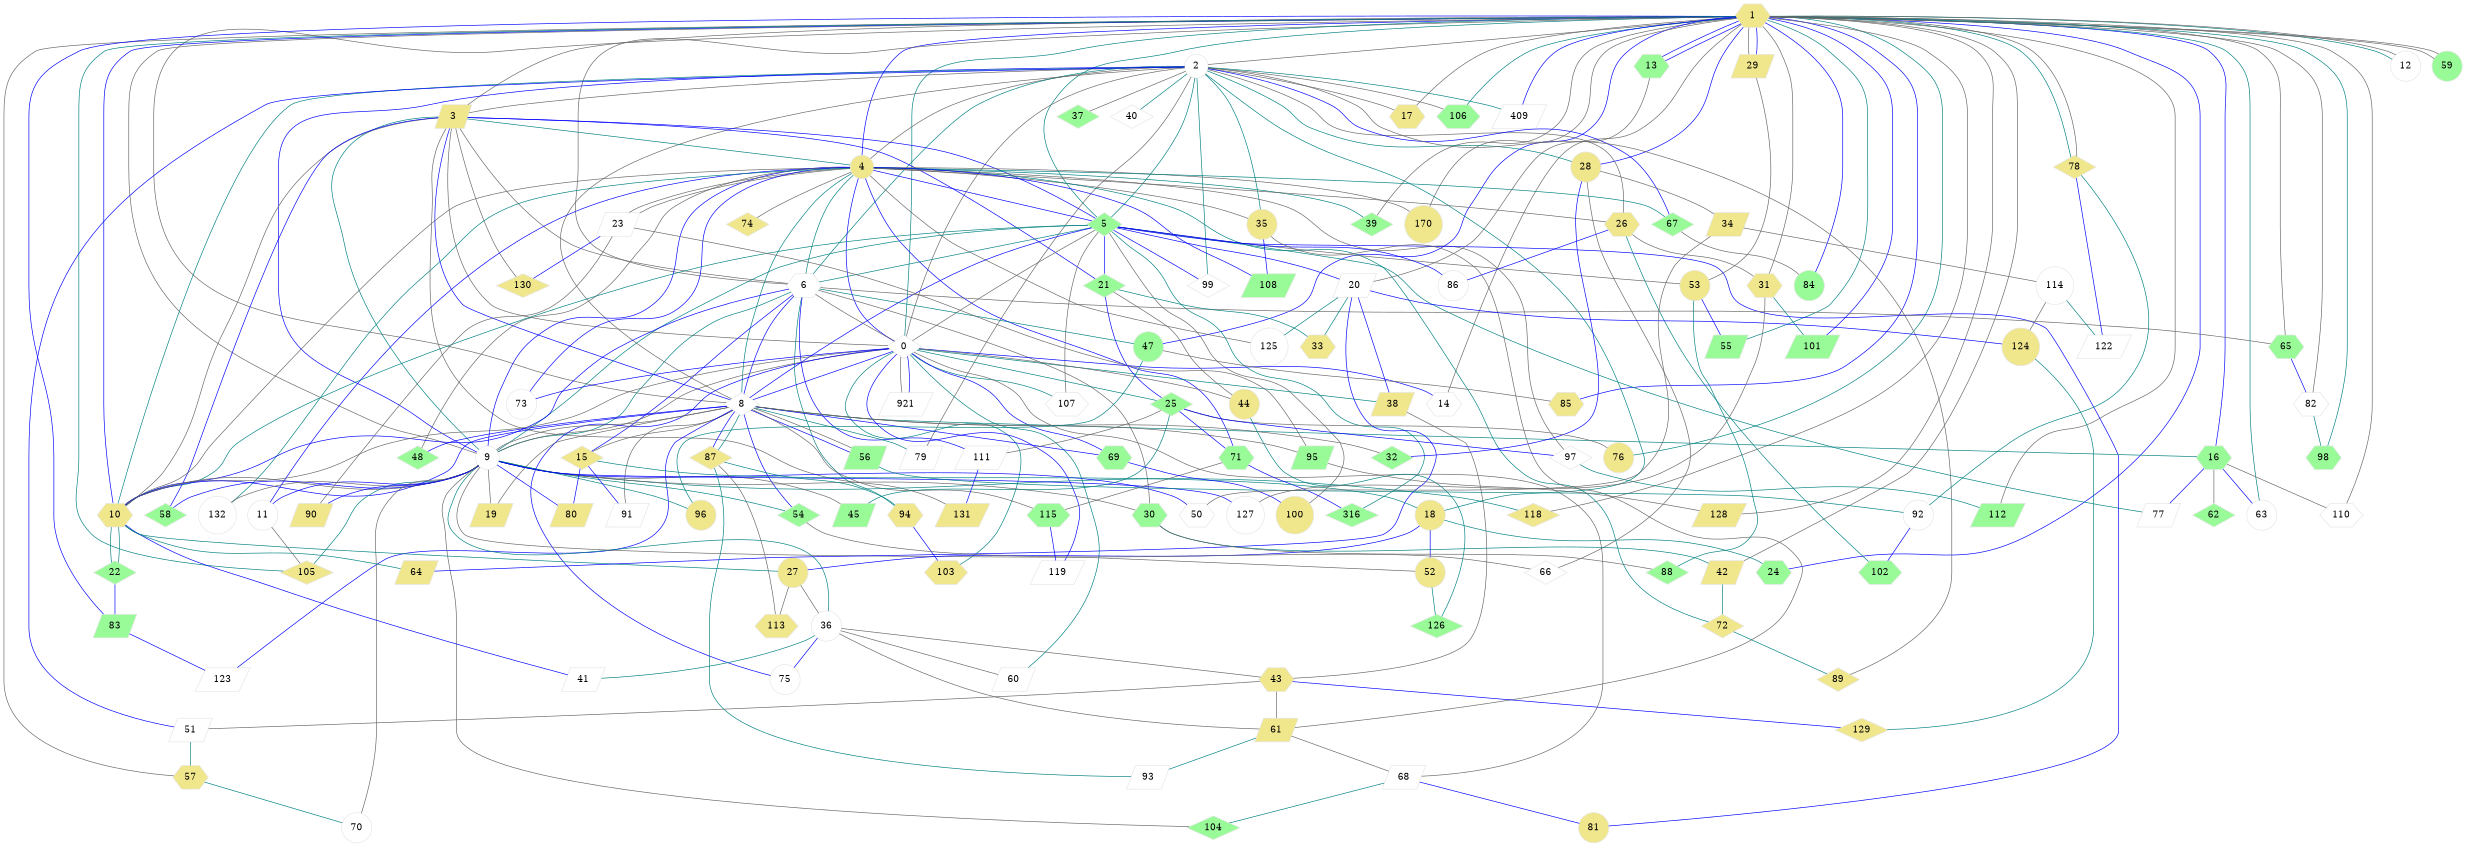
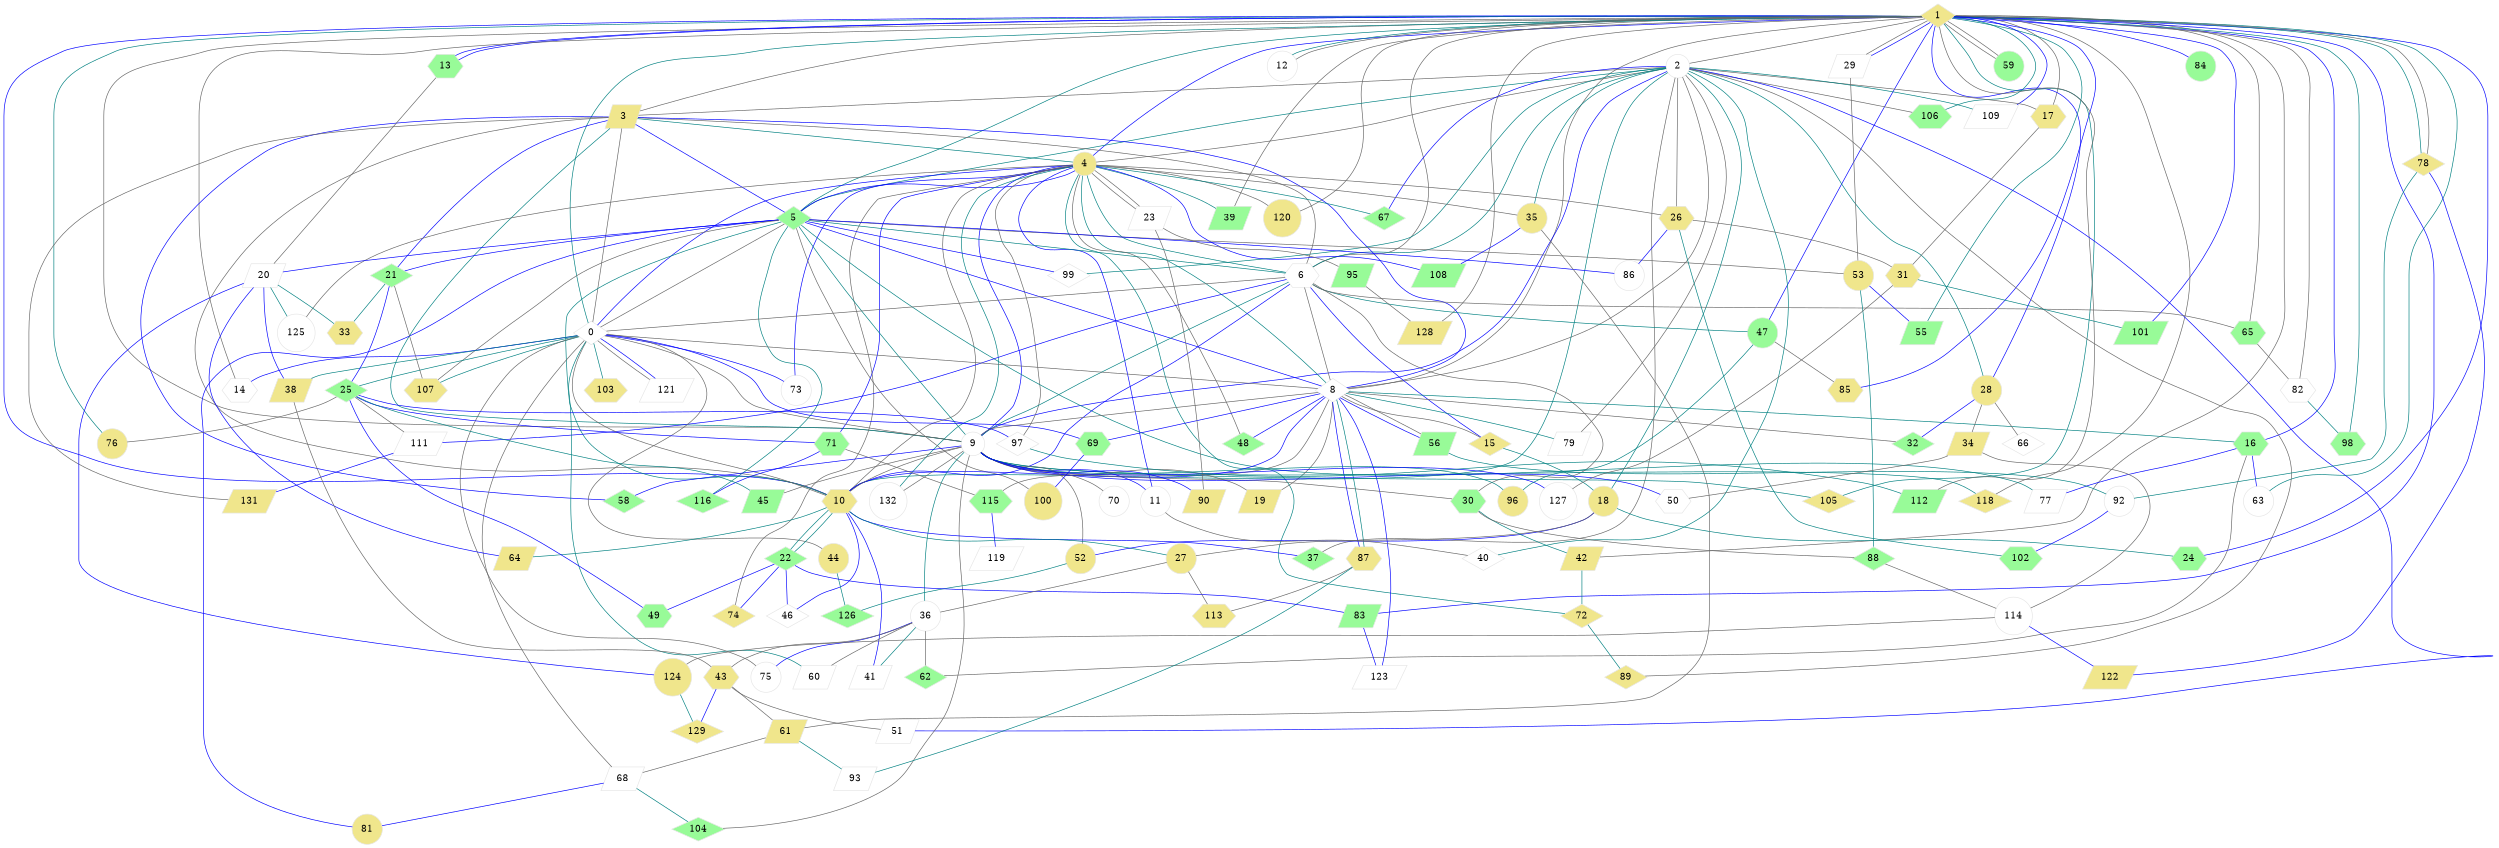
node "1": shape hexagon -> diamond
node "29": fillcolor khaki -> white
node "409": label "409" -> "109"
edge "1" -- "31": now "17" -- "31"
edge "2" -- "0": removed
node "39": shape diamond -> parallelogram
node "170": label "170" -> "120"
edge "67" -- "84": removed
node "130": removed
edge "114" -- "122": color teal -> blue
edge "21" -- "44": now "21" -- "107"
edge "6" -- "8": color blue -> gray40
node "122": fillcolor white -> khaki
edge "0" -- "8": color blue -> gray40
edge "65" -- "82": color blue -> gray40
node "921": label "921" -> "121"
node "107": fillcolor white -> khaki
edge "8" -- "95": removed
edge "0" -- "119": removed
node "87": shape diamond -> hexagon
edge "0" -- "75": color blue -> gray40
node "80": removed
node "91": removed
node "54": removed
node "94": removed
node "316": label "316" -> "116"
node "110": removed
edge "10" -- "37": added
edge "11" -- "105": now "11" -- "40"
edge "18" -- "27": color blue -> gray40
edge "88" -- "114": added
edge "22" -- "74": added
node "49": added
node "46": added
edge "36" -- "61": now "36" -- "62"
node "57": removed
